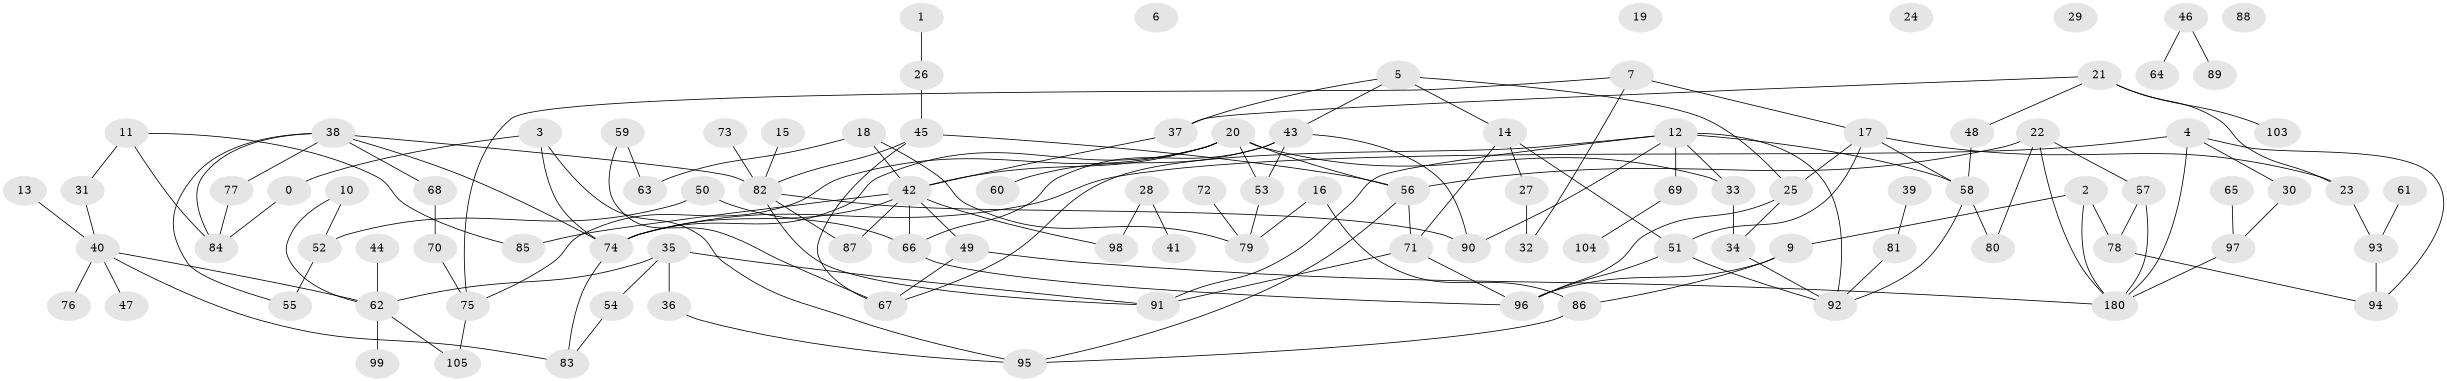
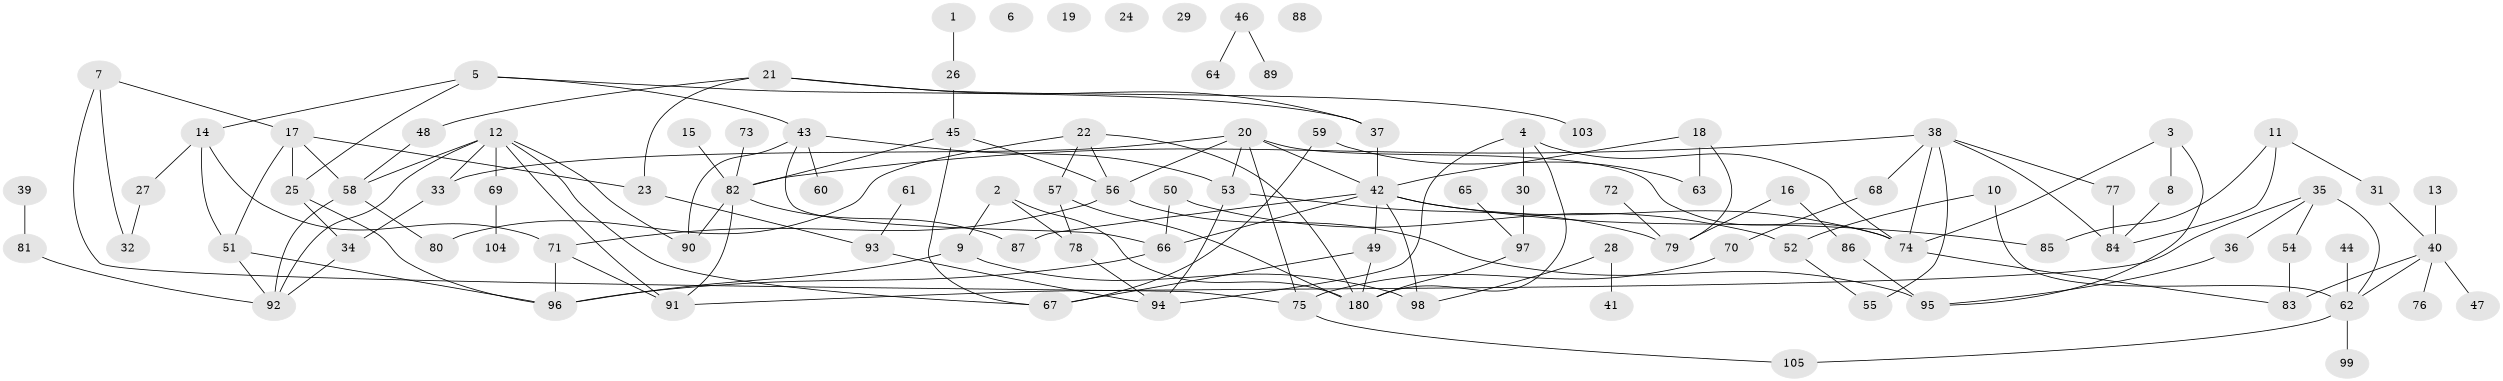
node "0": label "0" -> "8"
edge "53" -- "94": added
edge "9" -- "86": now "9" -- "98"
